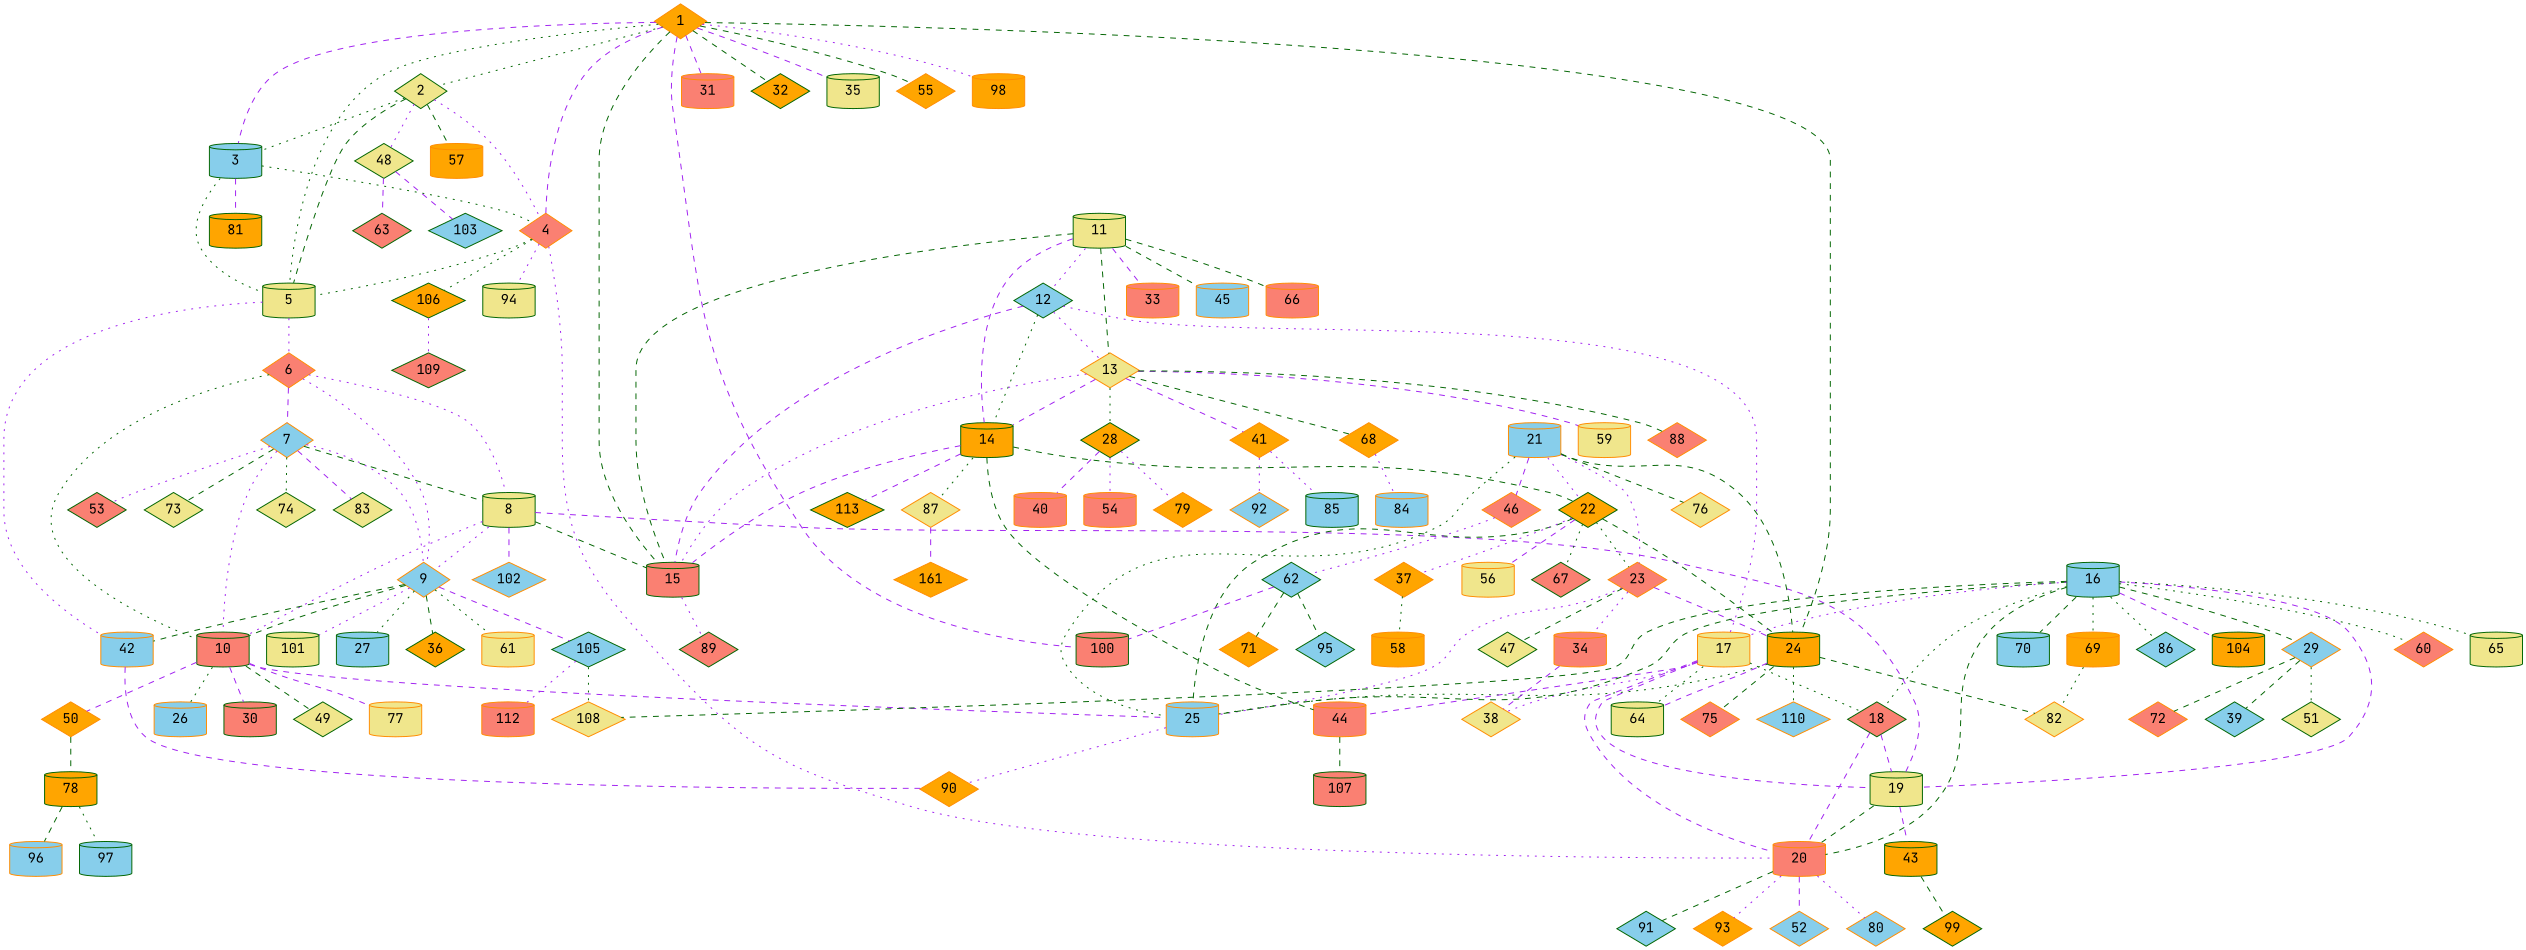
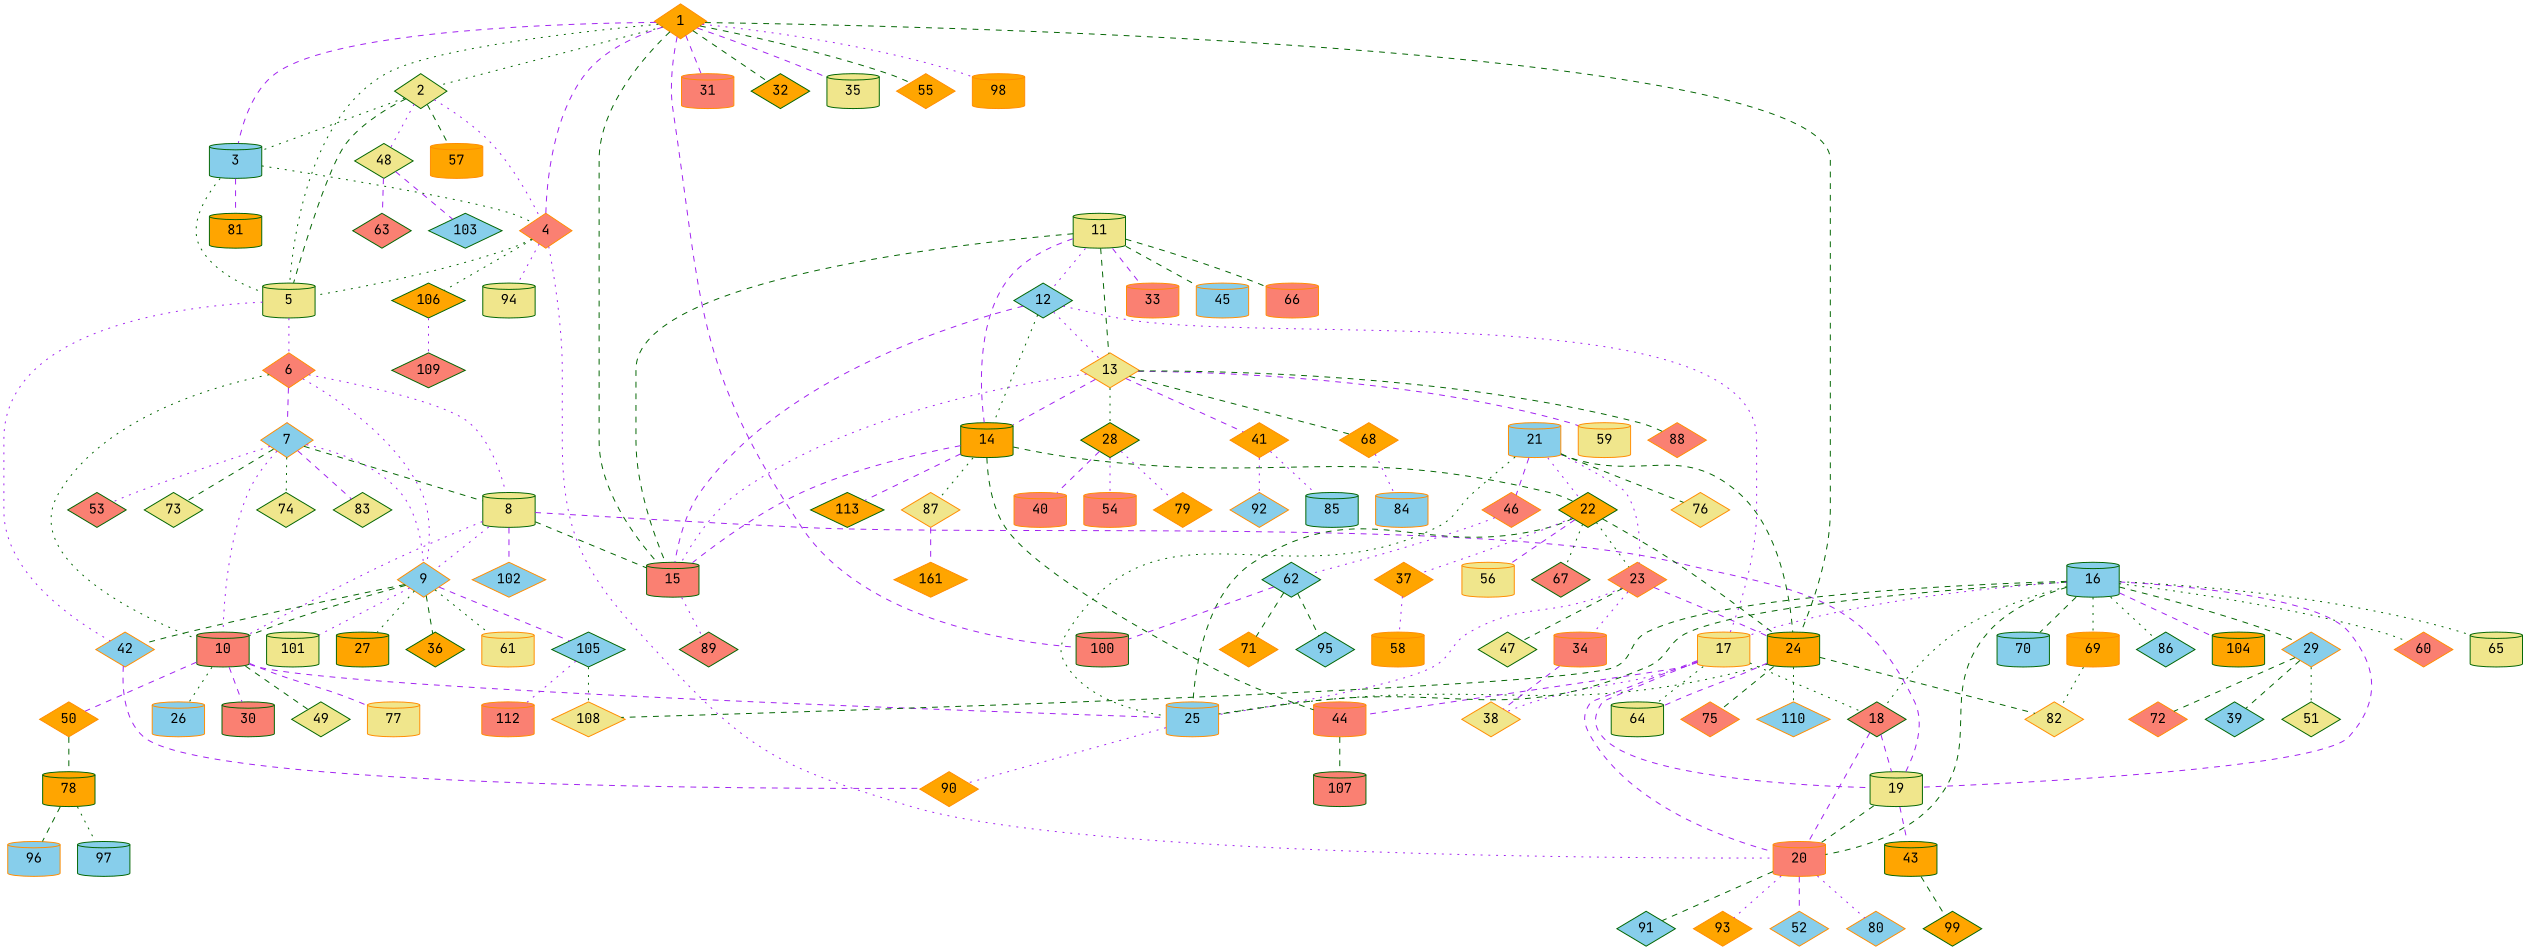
edge "37" -- "58": color darkgreen -> purple
node "42": shape cylinder -> diamond
node "27": fillcolor skyblue -> orange
